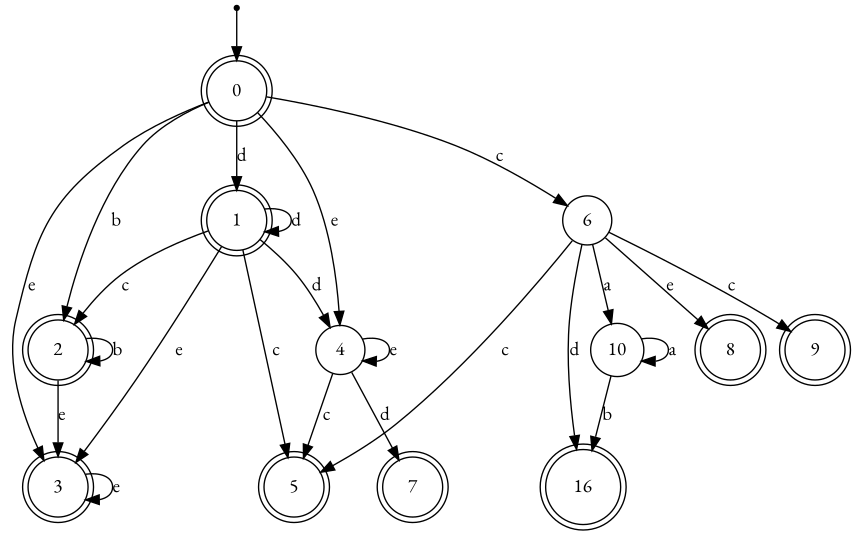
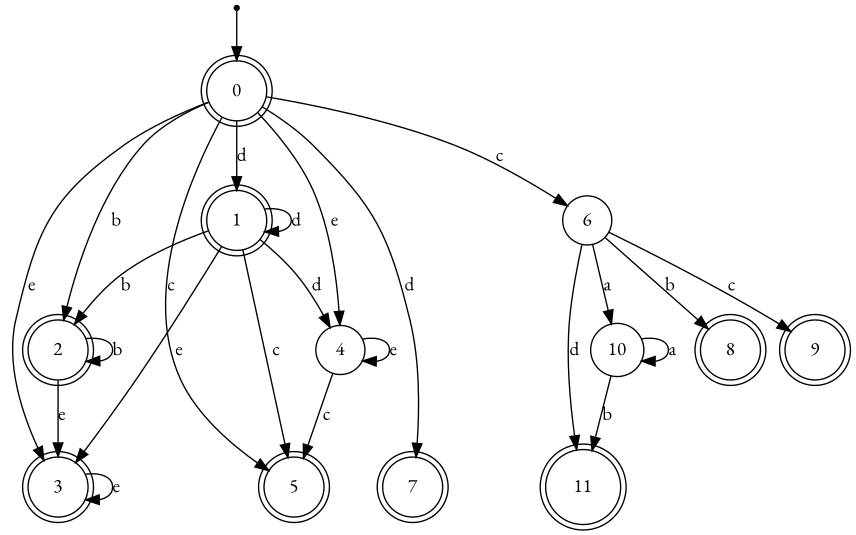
edge "1" -> "2": label "c" -> "b"
edge "6" -> "8": label "e" -> "b"
edge "6" -> "5": now "0" -> "5"
edge "4" -> "7": now "0" -> "7"
node "16": label "16" -> "11"
